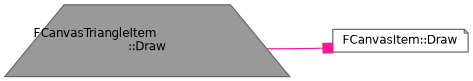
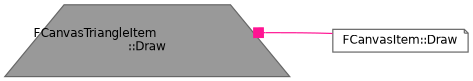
edge "FCanvasTriangleItem ::Draw" -> "FCanvasItem::Draw": reversed
